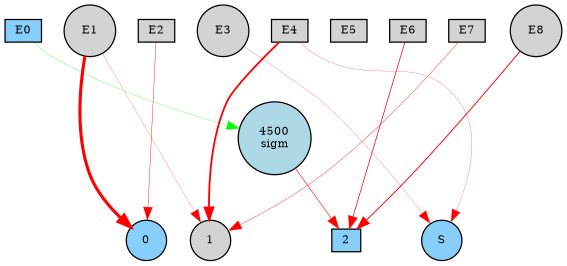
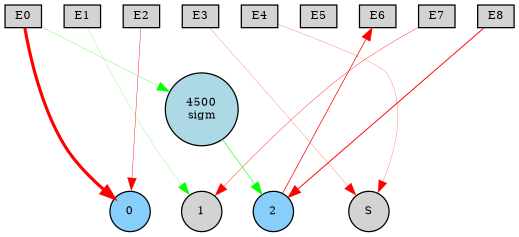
node "E0": fillcolor lightskyblue -> lightgray
node "E1": shape circle -> box
node "E3": shape circle -> box
node "E8": shape circle -> box
edge "E4" -> "1": removed
edge "E1" -> "1": color red -> green
edge "E1" -> "0": now "E0" -> "0"
edge "E6" -> "2": reversed
edge "4500 sigm" -> "2": color red -> green
node "2": shape box -> circle
node "S": fillcolor lightskyblue -> lightgray
